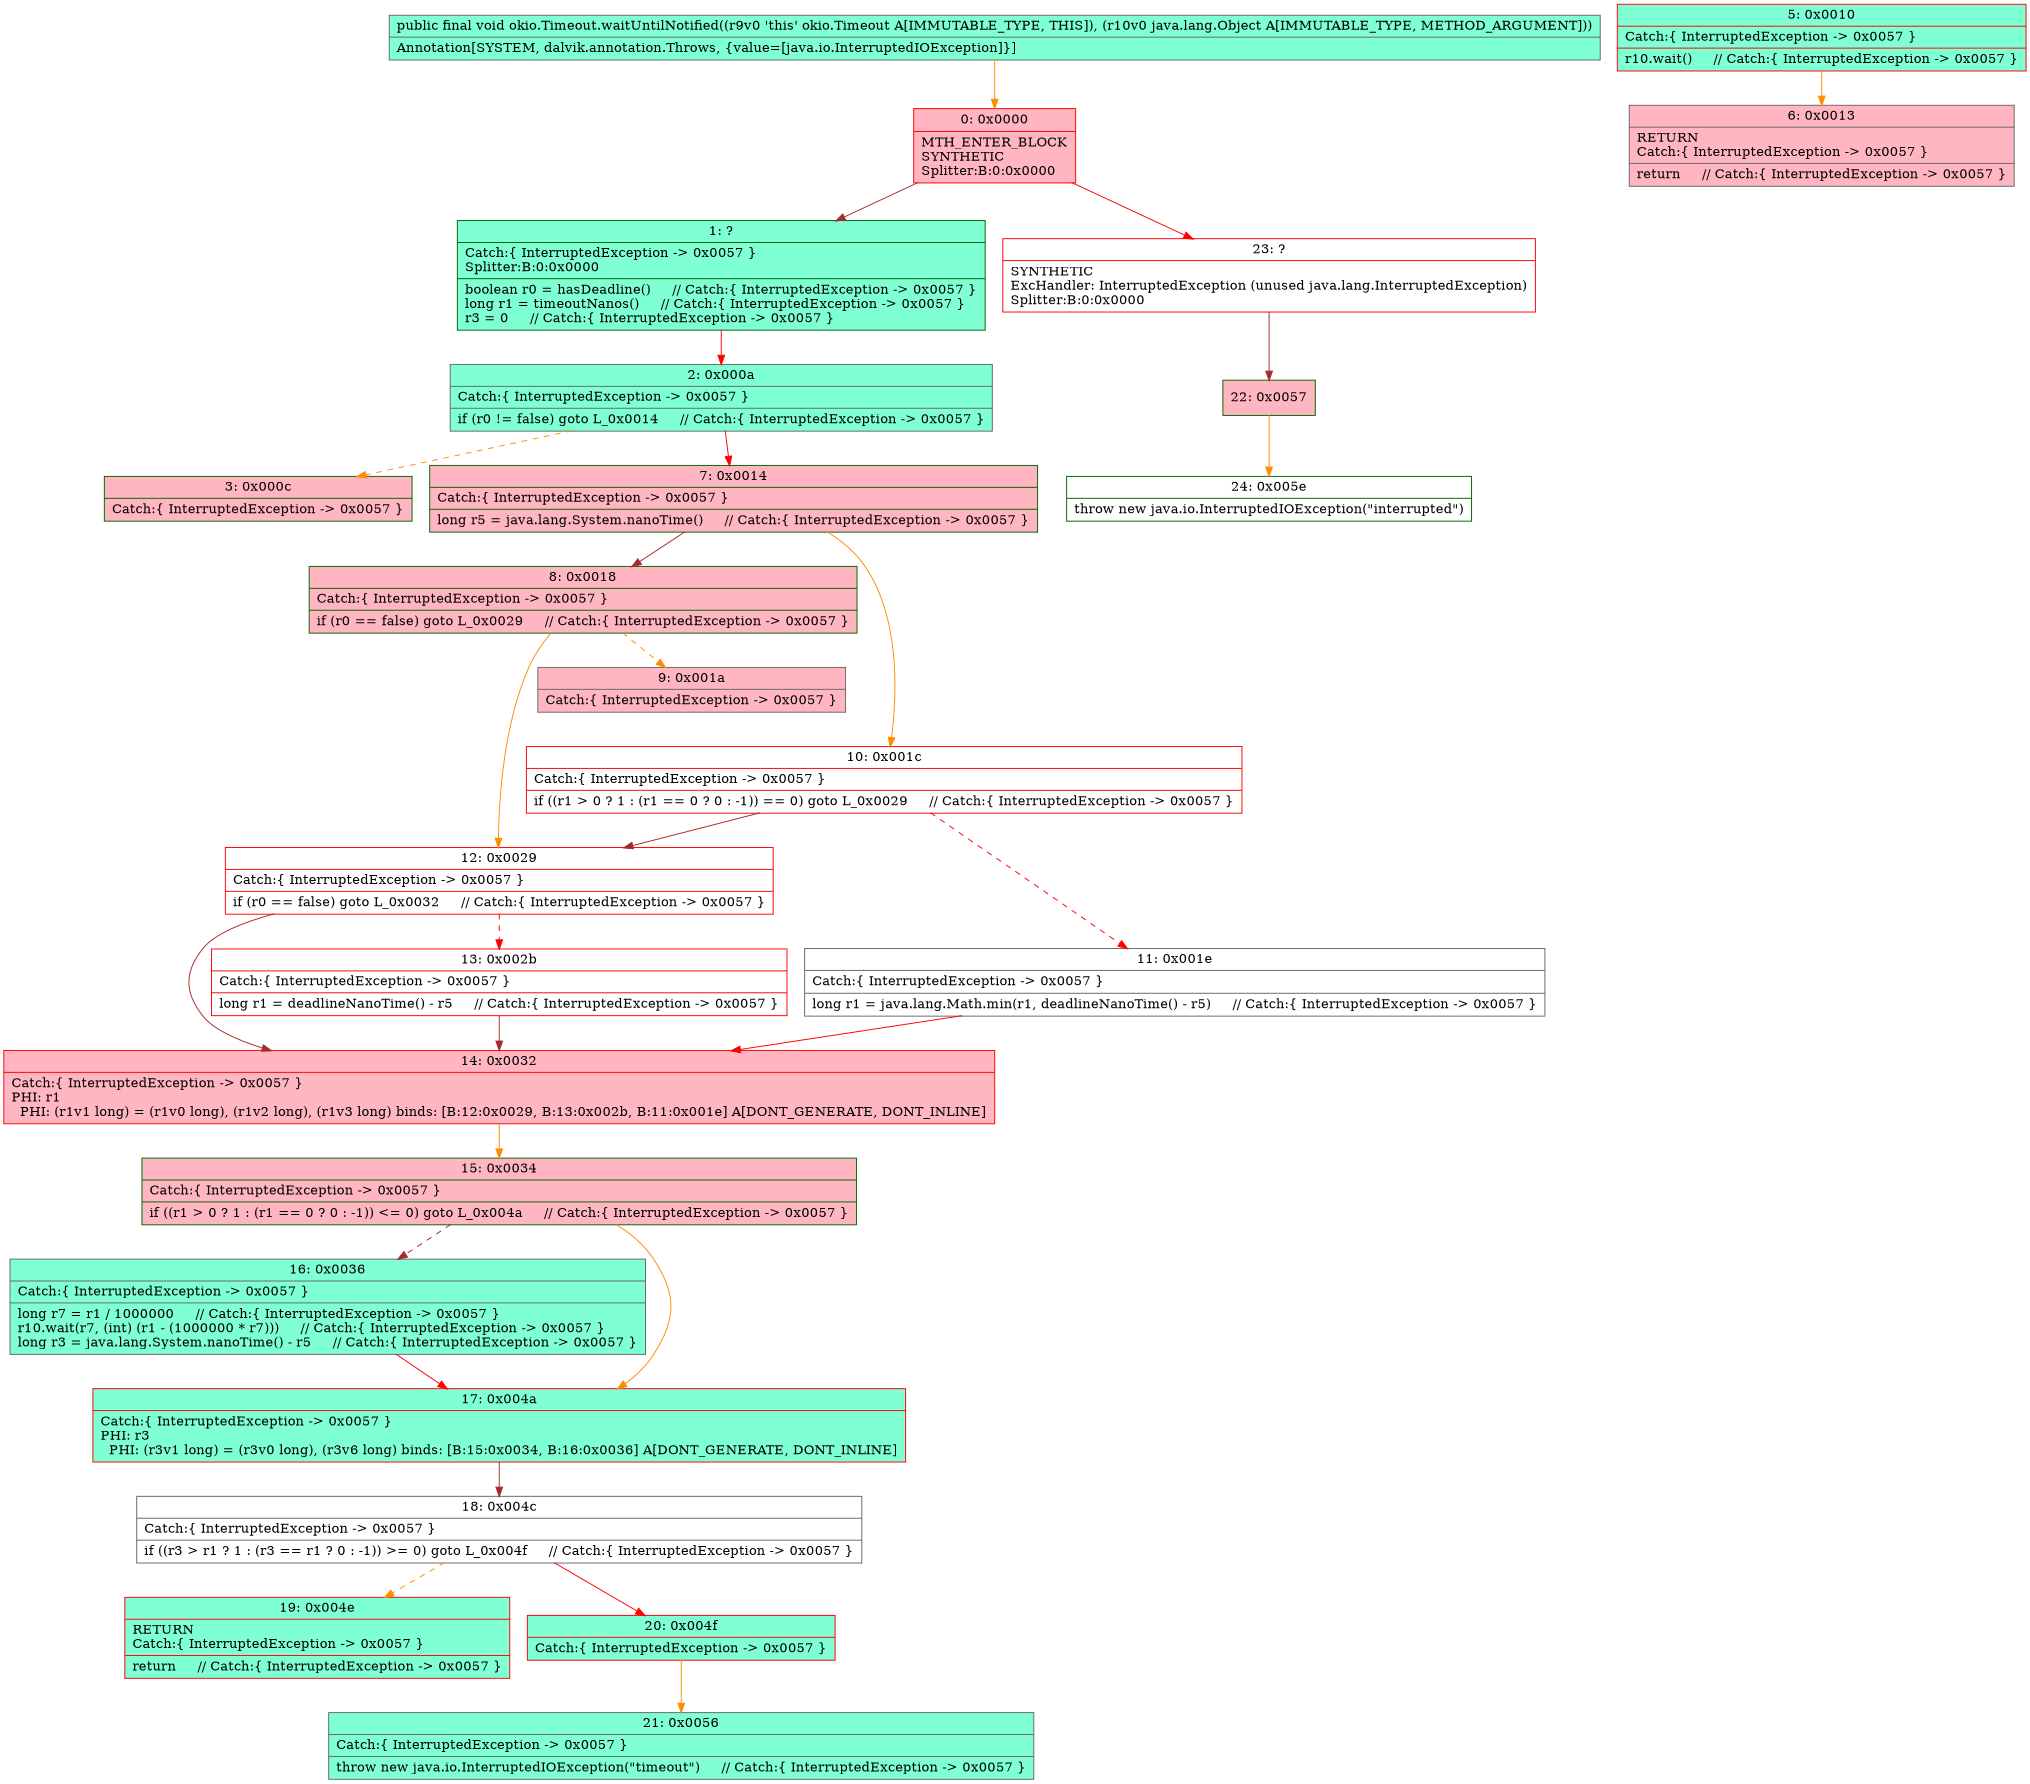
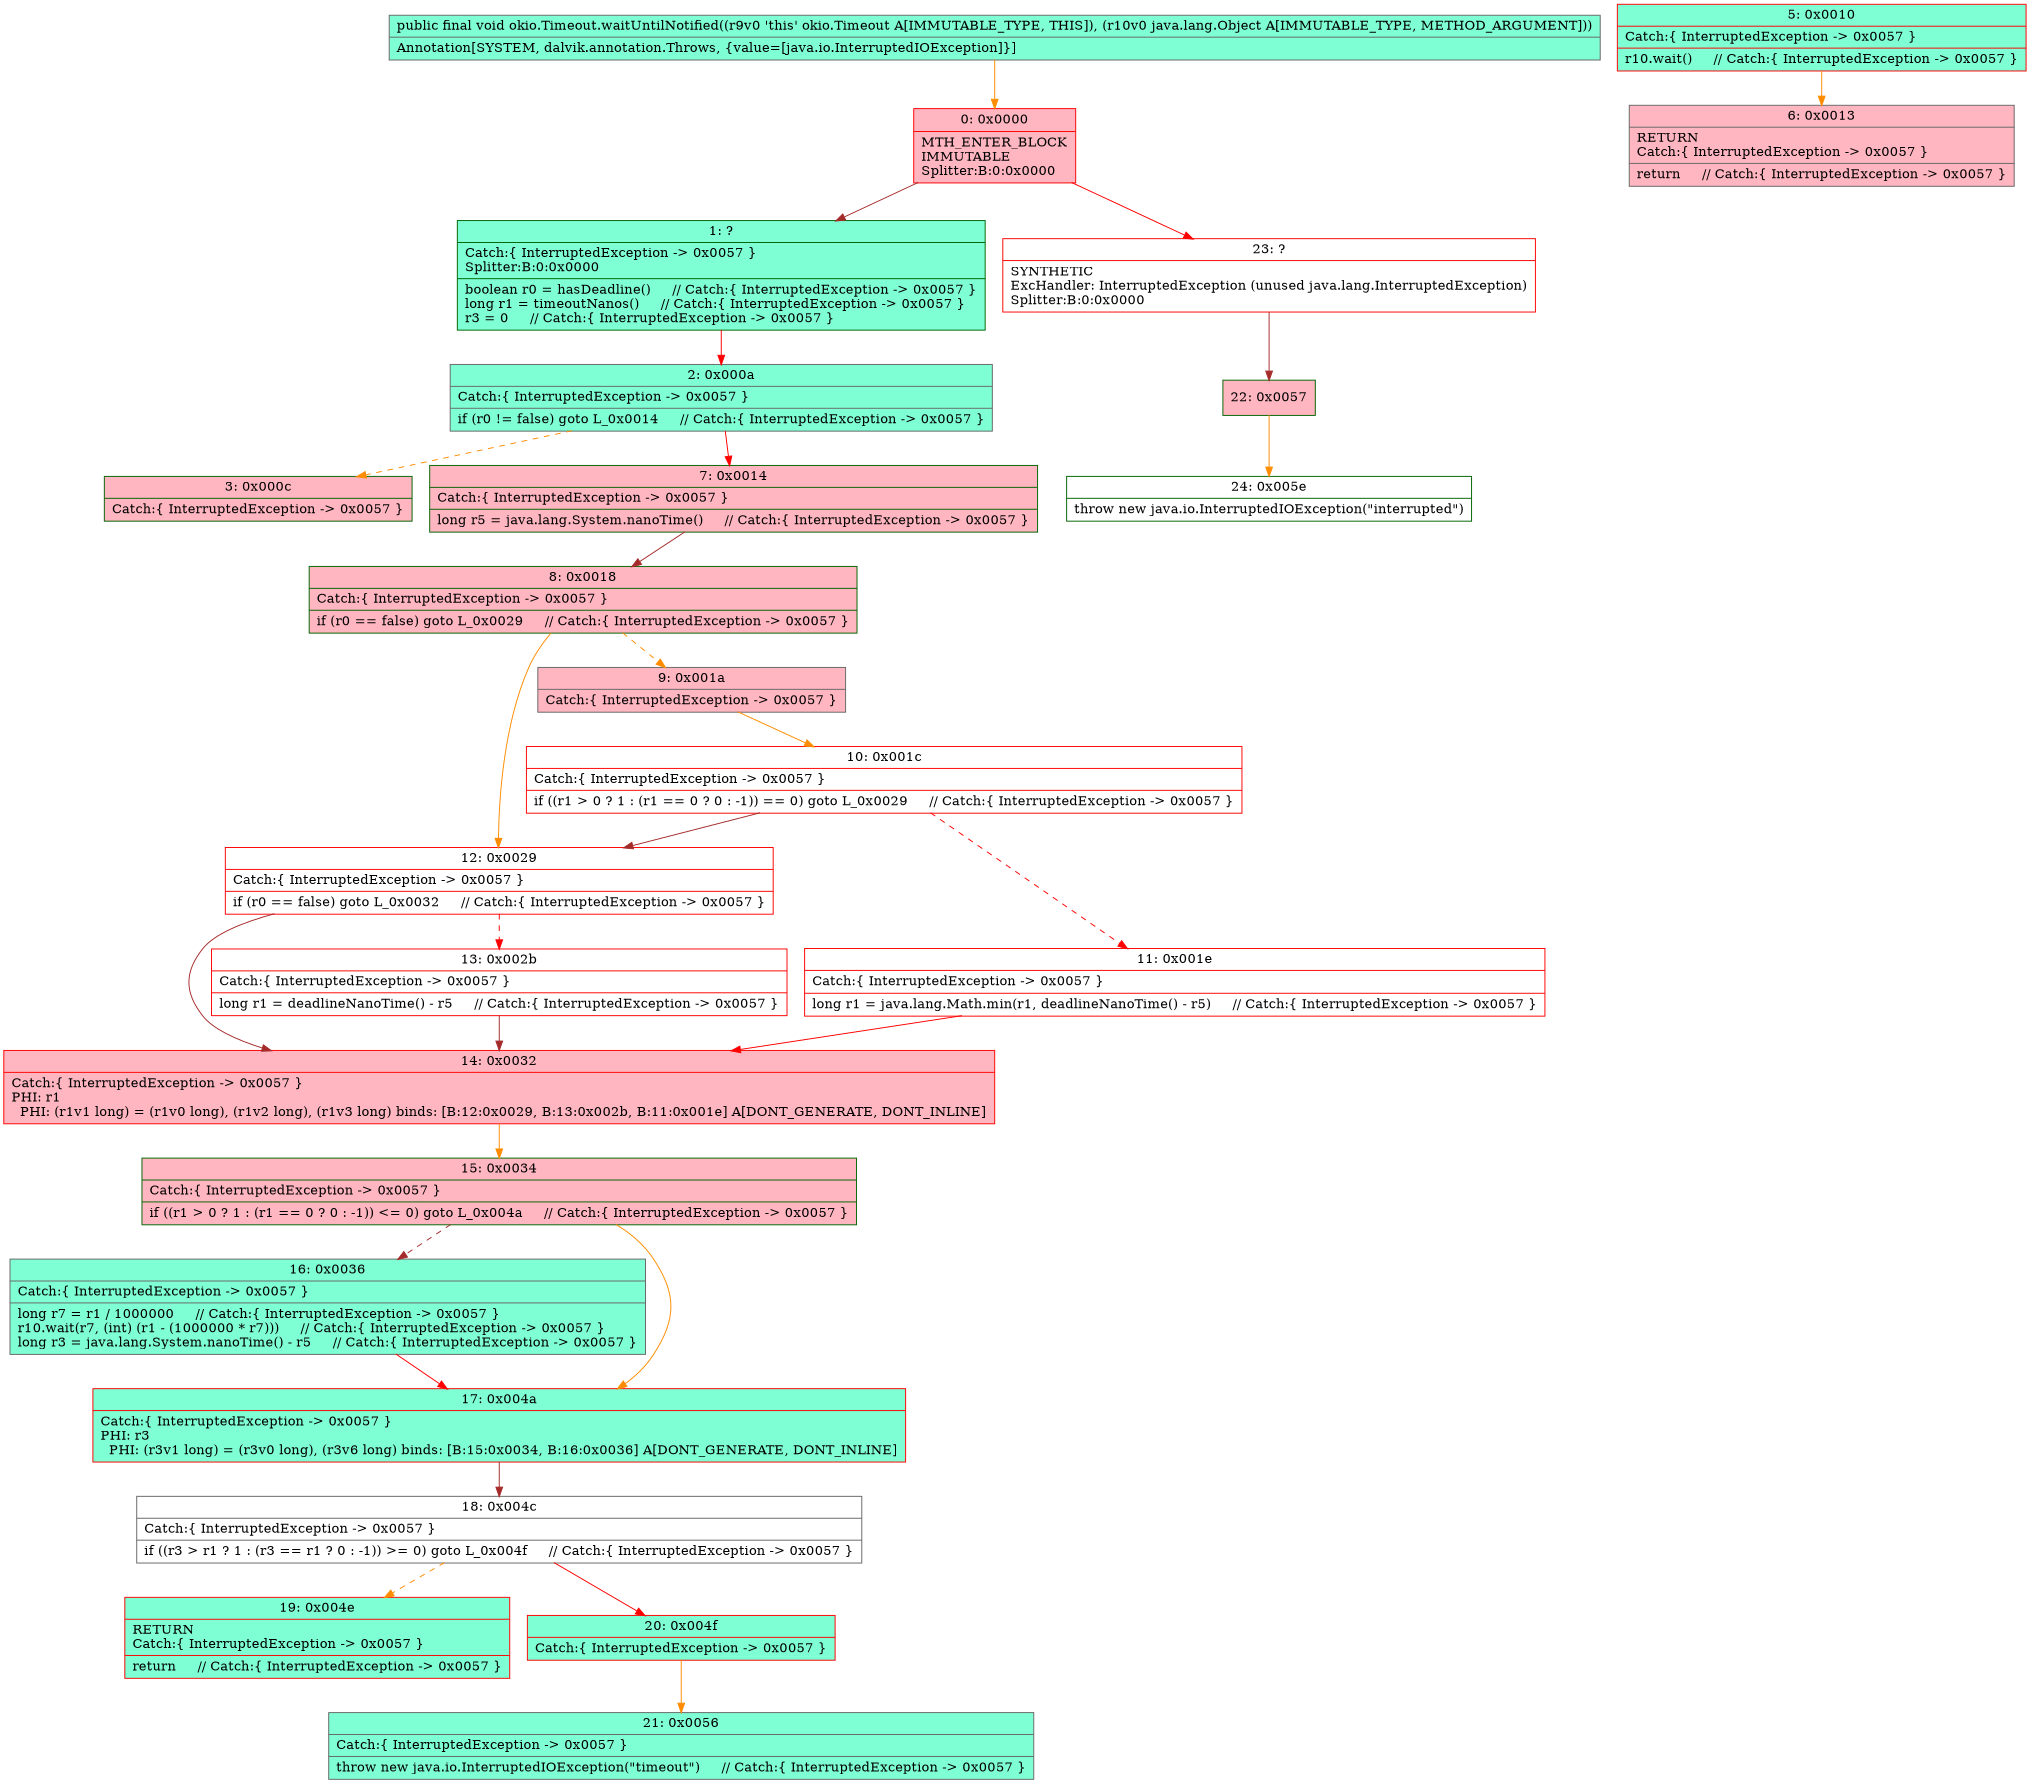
node "0: 0x0000": text "SYNTHETIC" -> "IMMUTABLE"
edge "7: 0x0014" -> "10: 0x001c": now "9: 0x001a" -> "10: 0x001c"
node "11: 0x001e": color gray40 -> red
